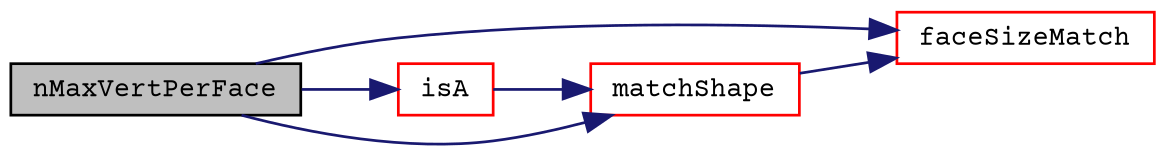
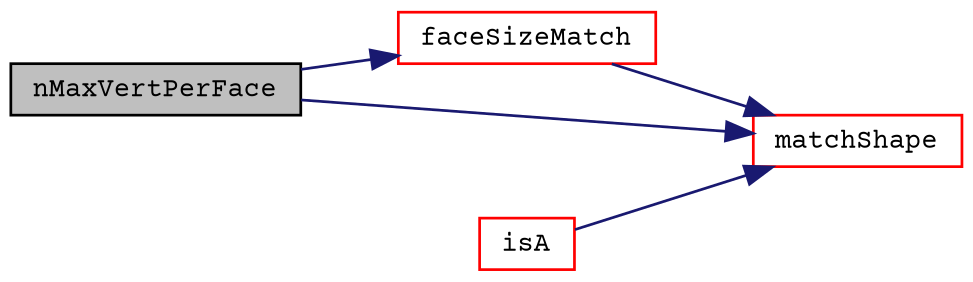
edge "matchShape" -> "faceSizeMatch": reversed
edge "nMaxVertPerFace" -> "isA": removed
